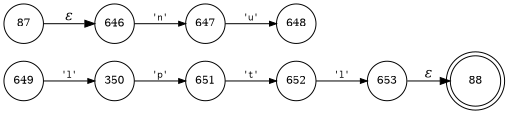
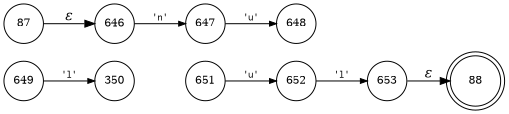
edge "651" -> "652": label "'t'" -> "'u'"
edge "350" -> "651": removed, label "'p'"
